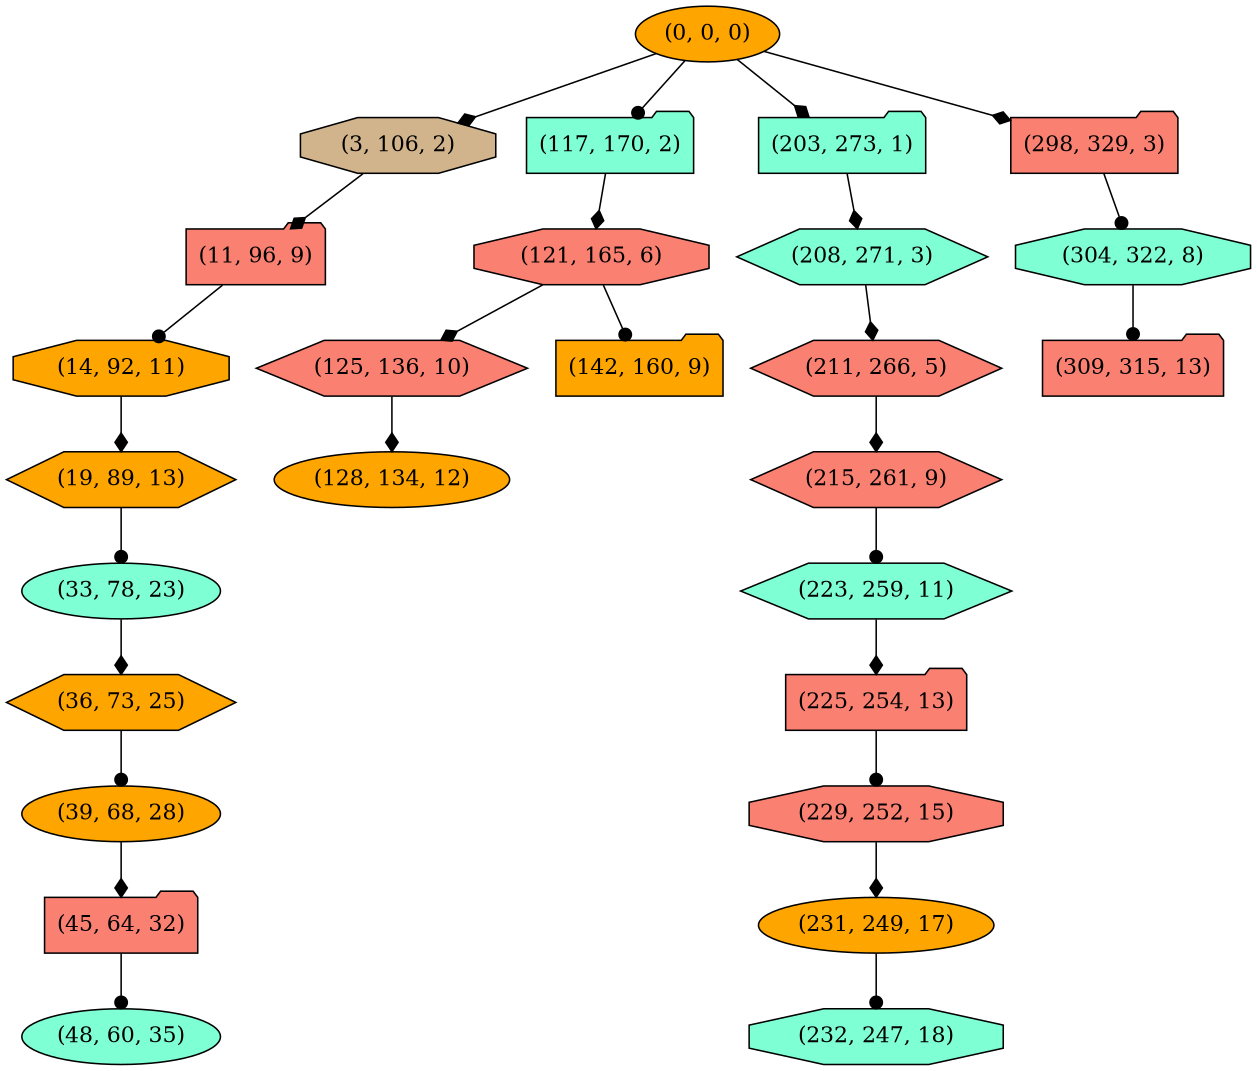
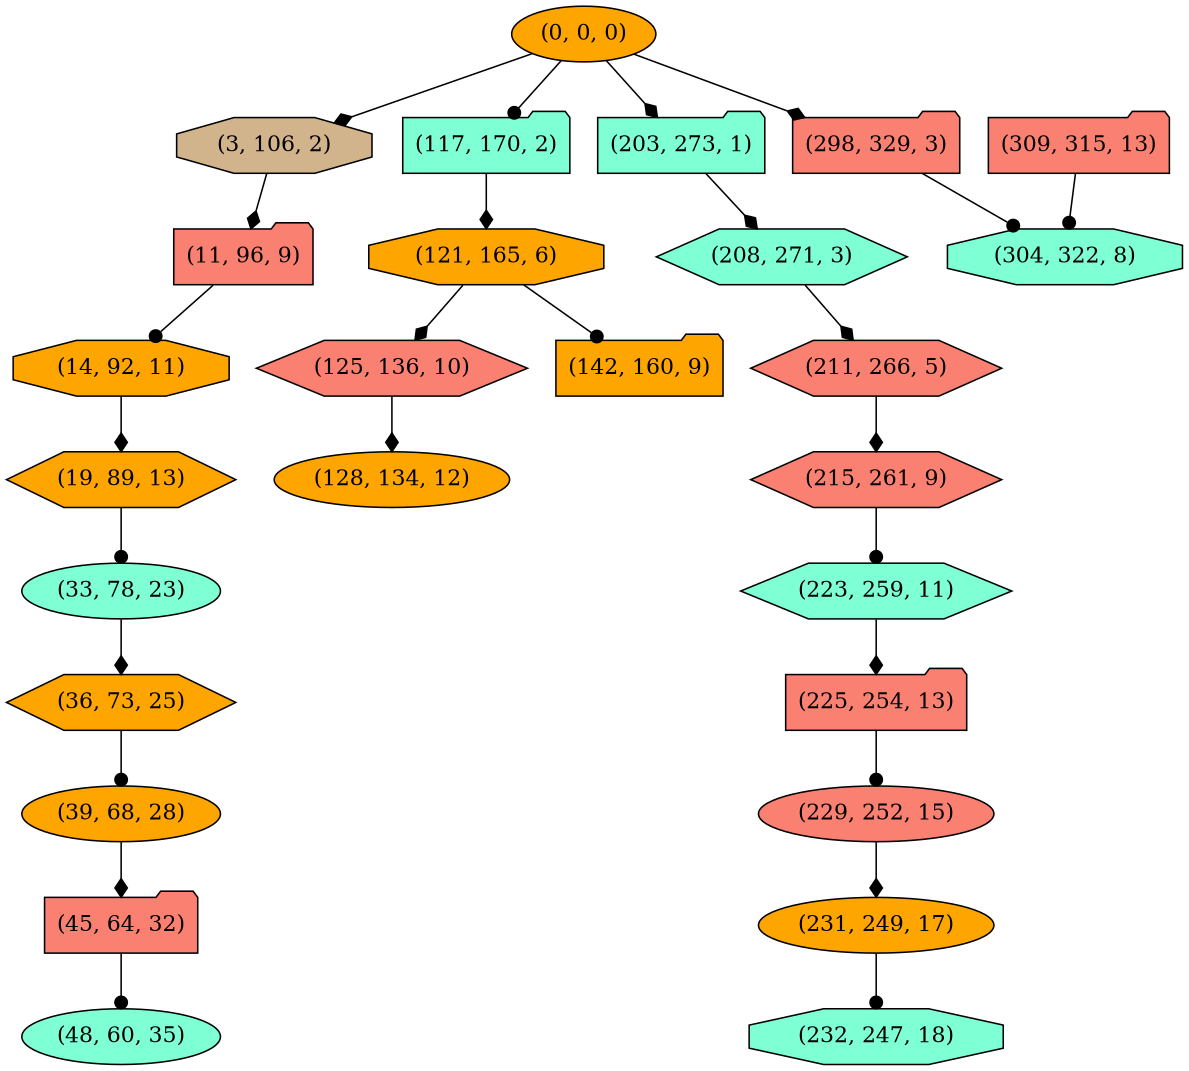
node "(121, 165, 6)": fillcolor salmon -> orange
edge "(304, 322, 8)" -> "(309, 315, 13)": reversed
node "(229, 252, 15)": shape octagon -> ellipse
